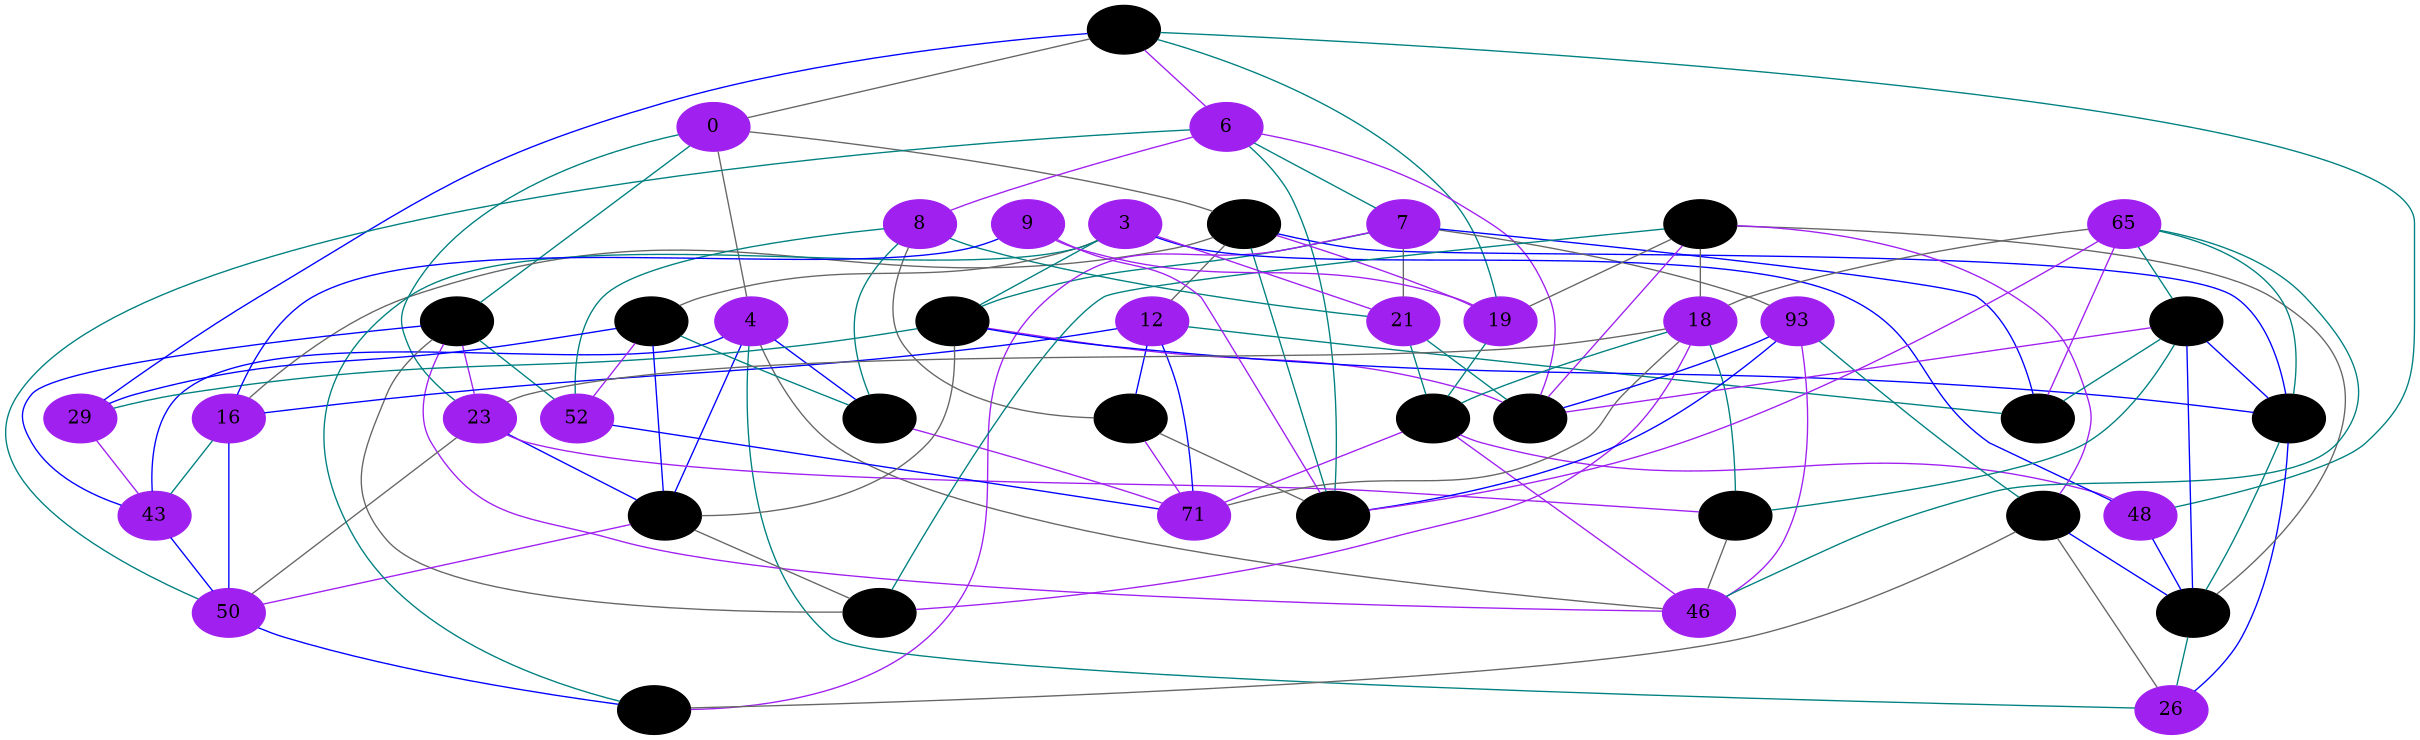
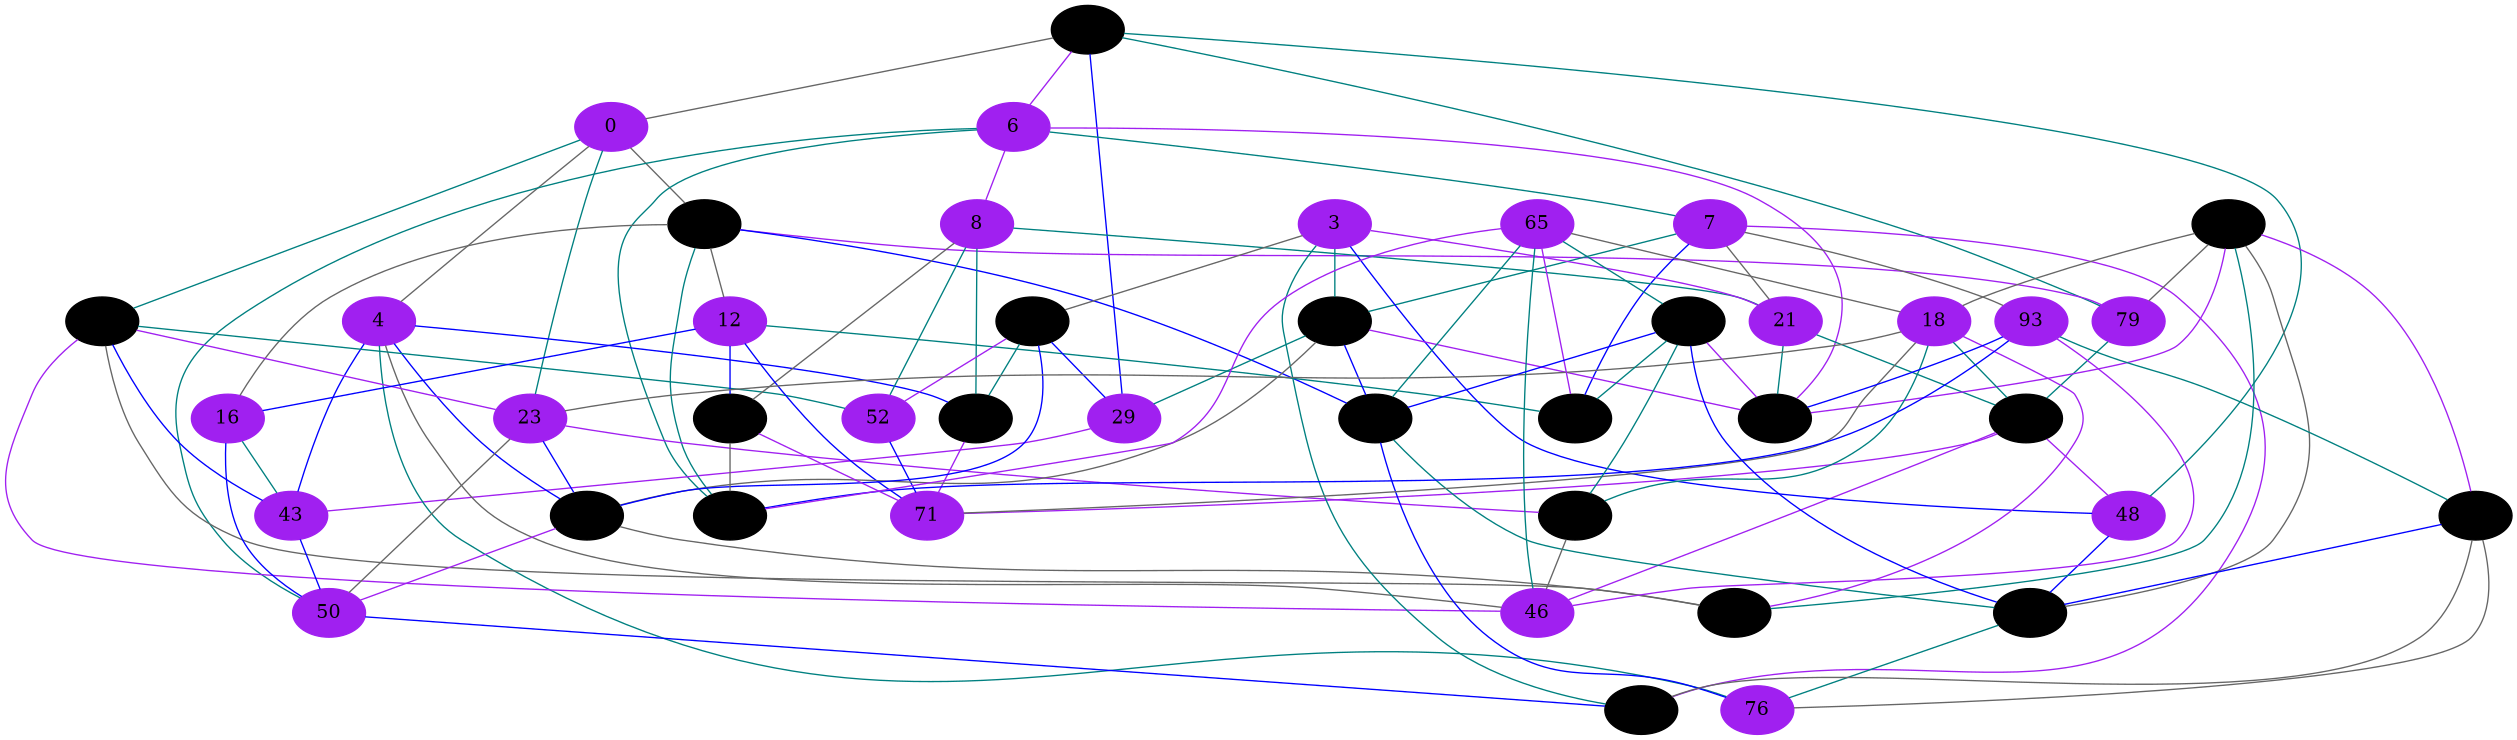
node "9": removed
node "19": label "19" -> "79"
node "26": label "26" -> "76"
